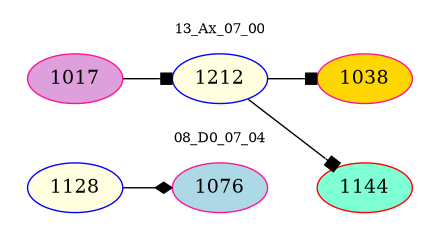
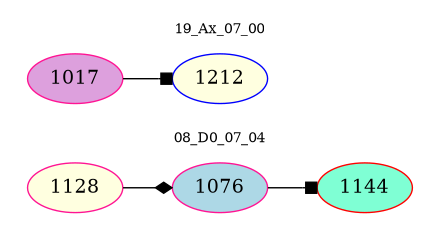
cluster "13_Ax_07_00": label "13_Ax_07_00" -> "19_Ax_07_00"
node "1038": removed
edge "1212" -> "1144": now "1076" -> "1144"
node "1128": color blue -> deeppink
